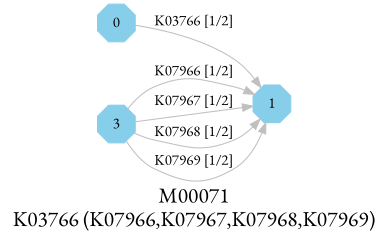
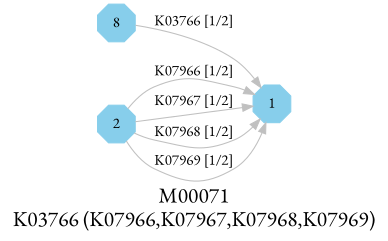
node "0": label "0" -> "8"
node "3": label "3" -> "2"
